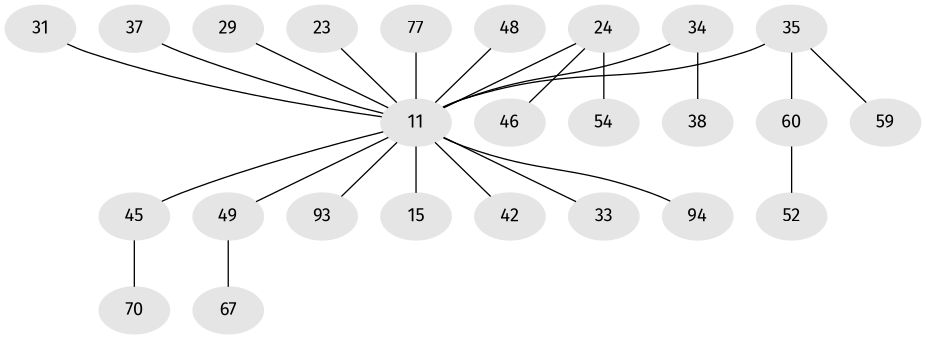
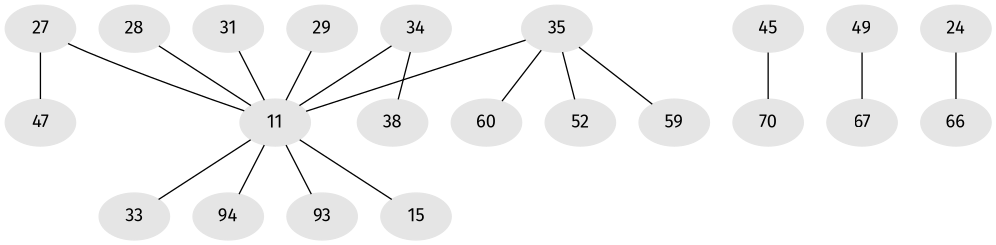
node "37": removed
node "23": removed
node "77": label "77" -> "27"
node "48": label "48" -> "28"
edge "24" -- "11": removed
node "47": added
node "46": label "46" -> "66"
node "54": removed
edge "11" -- "45": removed
edge "11" -- "49": removed
edge "60" -- "52": now "35" -- "52"
node "42": removed
